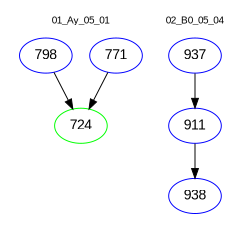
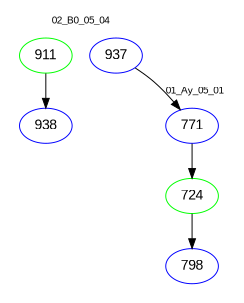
edge "798" -> "724": reversed
edge "937" -> "911": now "937" -> "771"
node "911": color blue -> green
